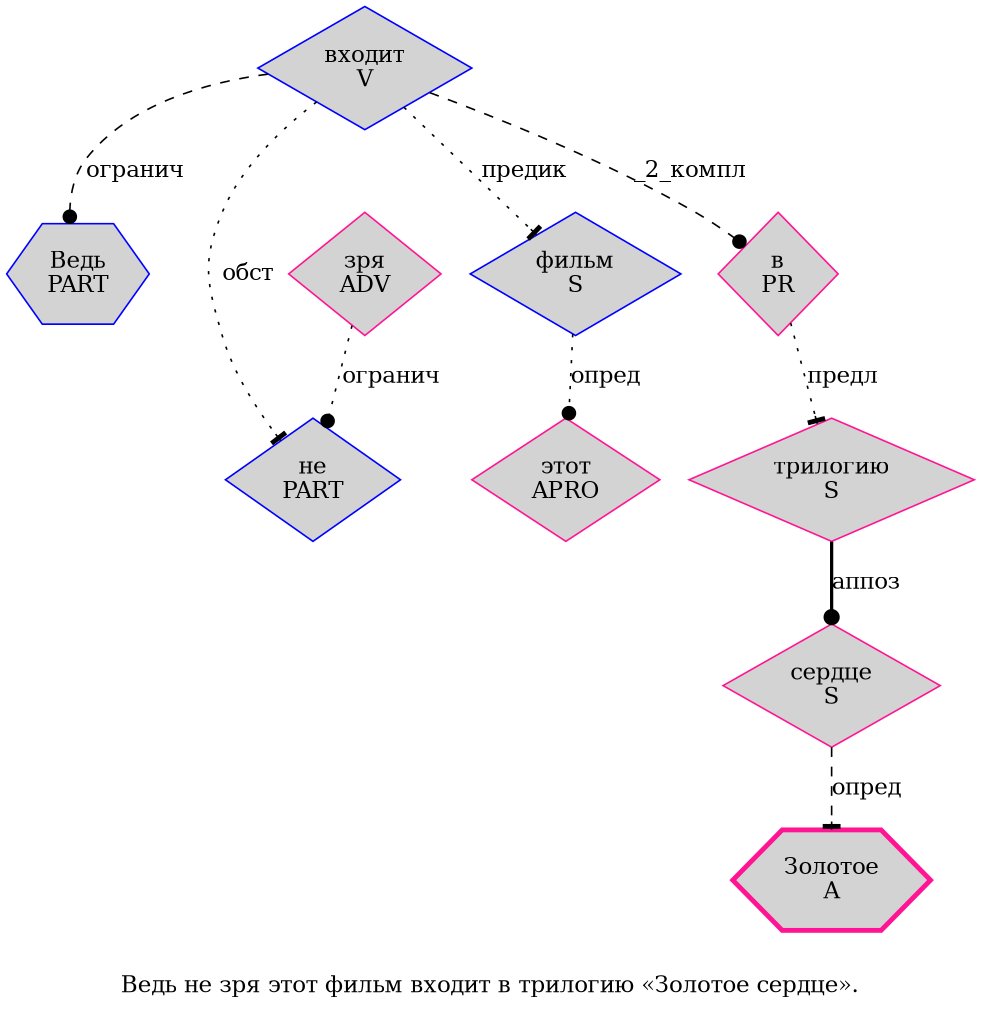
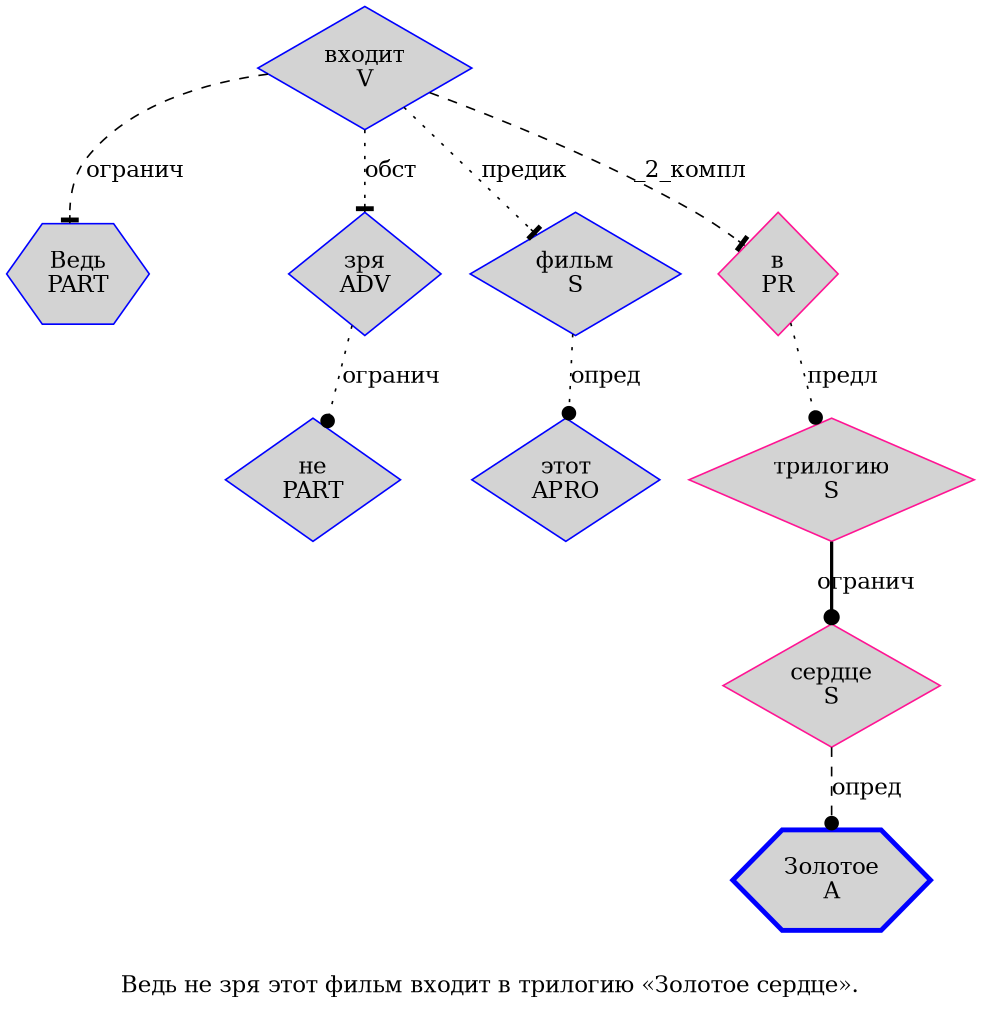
edge "входит V" -> "Ведь PART": arrowhead dot -> tee
edge "входит V" -> "в PR": arrowhead dot -> tee
edge "входит V" -> "не PART": now "входит V" -> "зря ADV"
node "зря ADV": color deeppink -> blue
edge "в PR" -> "трилогию S": arrowhead tee -> dot
node "этот APRO": color deeppink -> blue
edge "трилогию S" -> "сердце S": label "аппоз" -> "огранич"
edge "сердце S" -> "Золотое A": arrowhead tee -> dot
node "Золотое A": color deeppink -> blue
